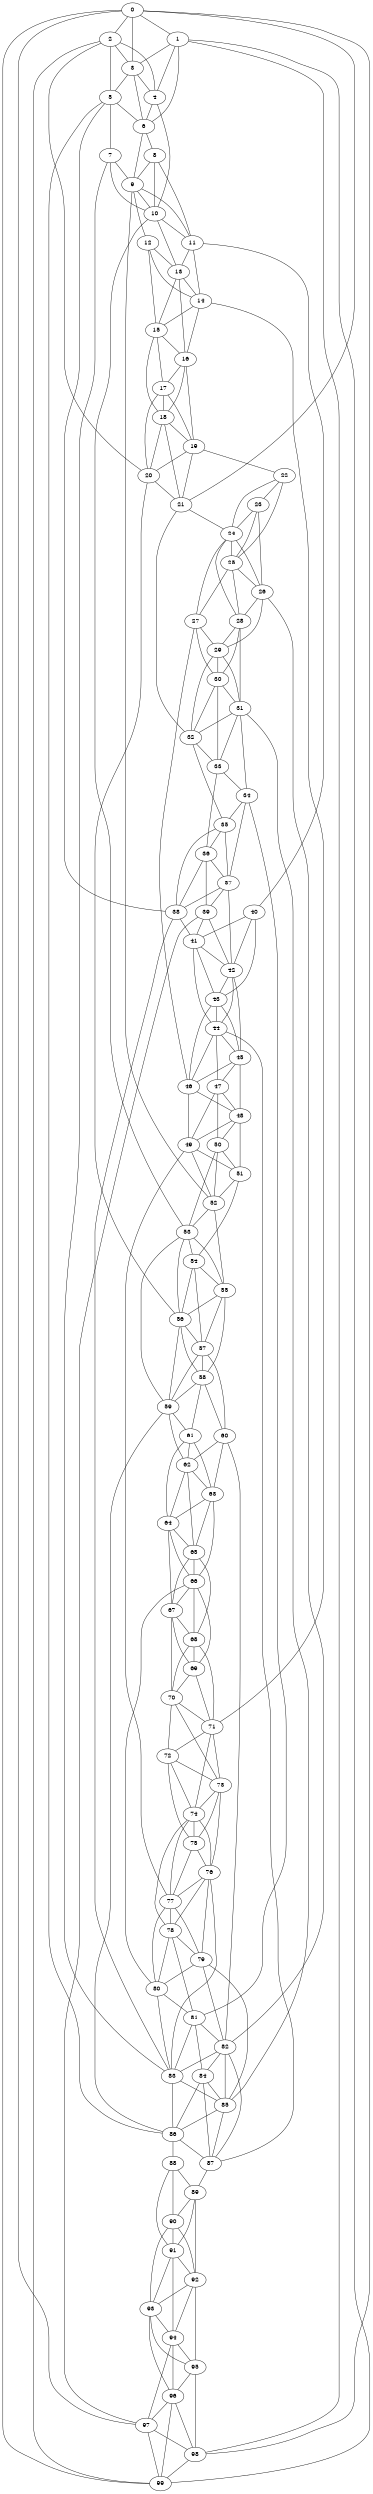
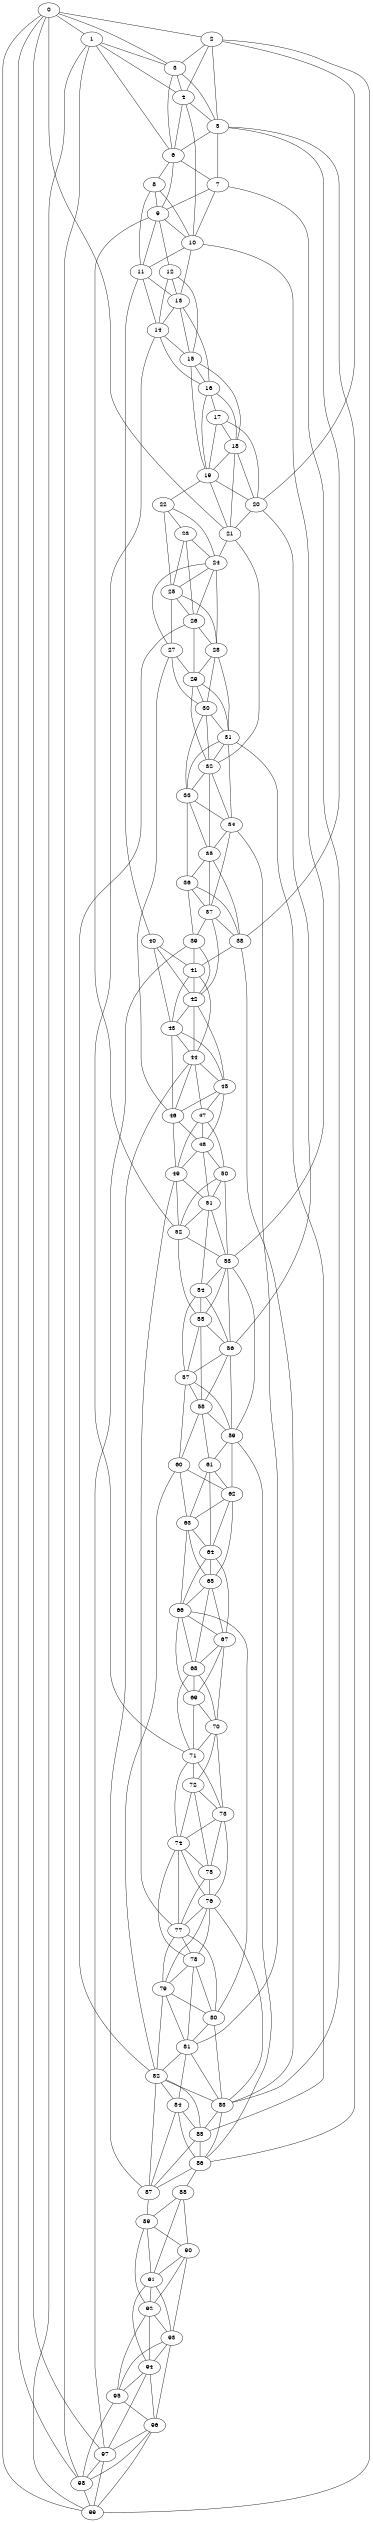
edge "4" -- "5": added
edge "6" -- "7": added
edge "15" -- "17": now "15" -- "19"
edge "32" -- "34": added
edge "33" -- "35": added
edge "51" -- "53": added
edge "79" -- "85": now "79" -- "81"
